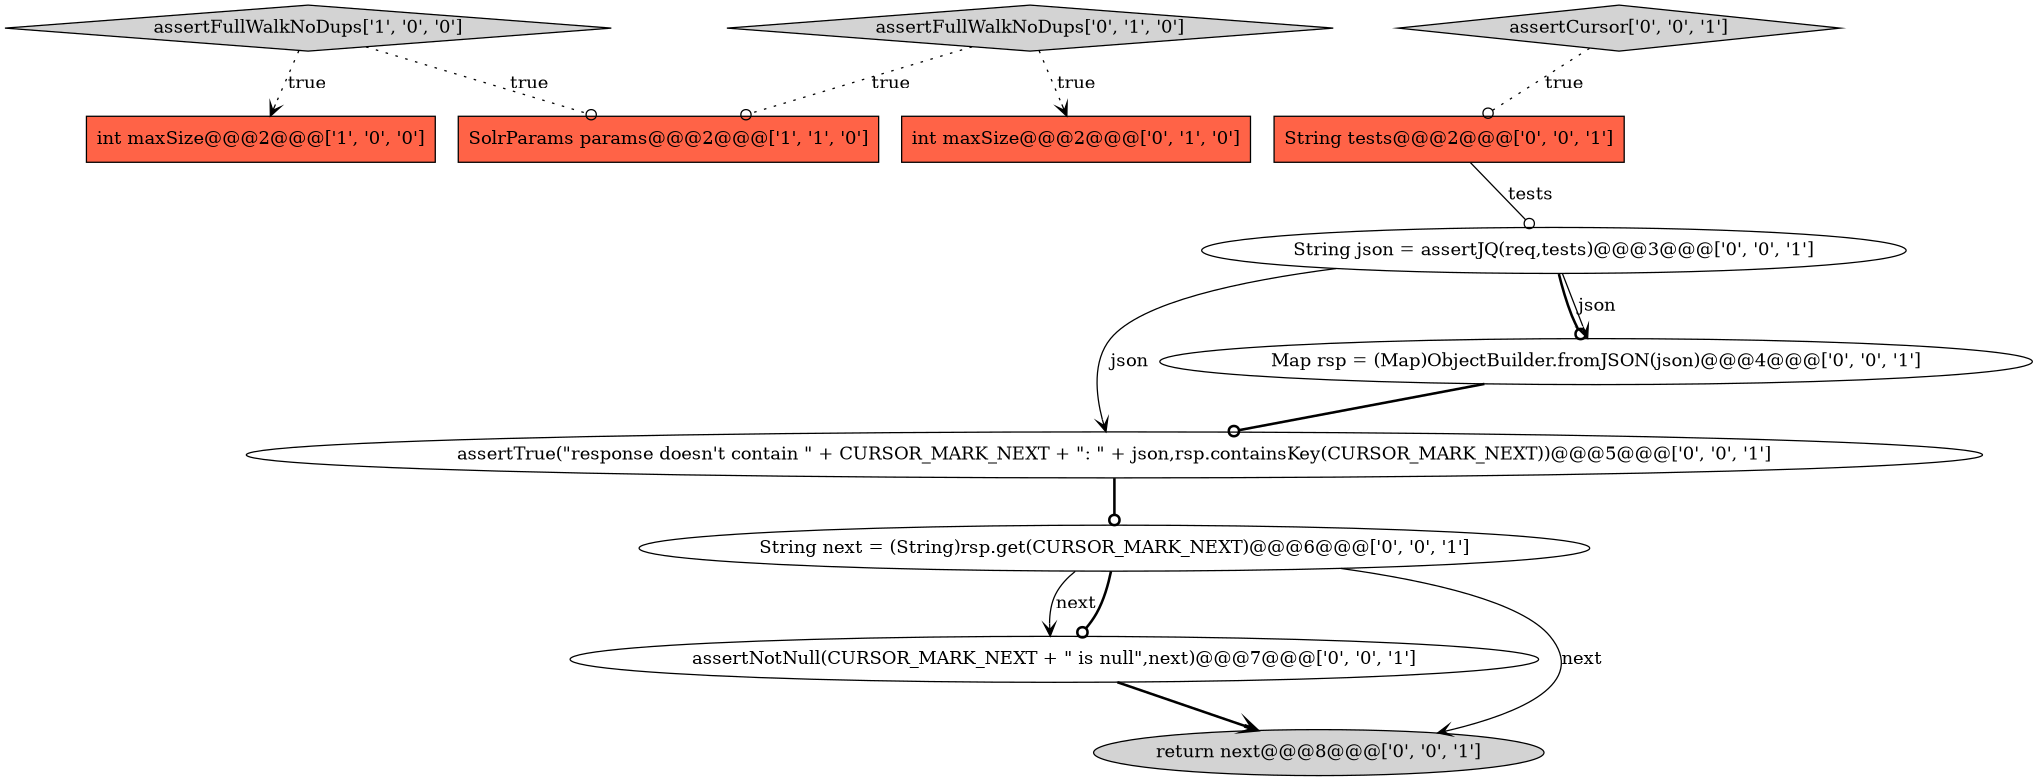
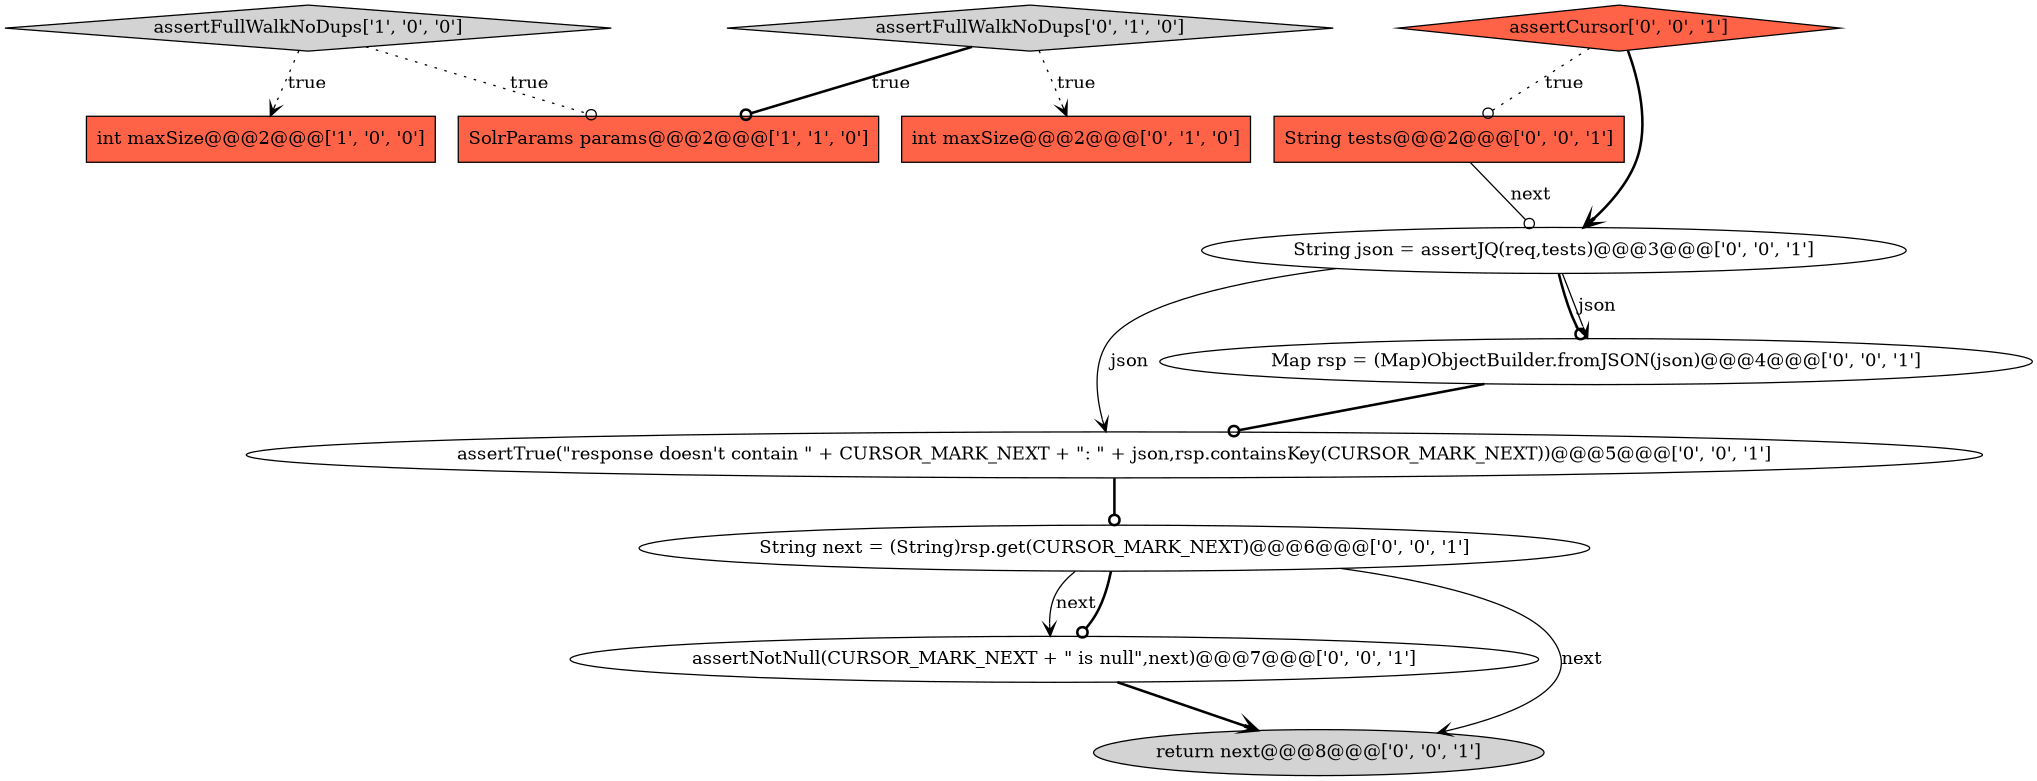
node "assertCursor['0', '0', '1']": fillcolor lightgray -> tomato
edge "assertFullWalkNoDups['0', '1', '0']" -> "SolrParams params@@@2@@@['1', '1', '0']": style dotted -> bold
edge "assertCursor['0', '0', '1']" -> "String json = assertJQ(req,tests)@@@3@@@['0', '0', '1']": added
edge "String tests@@@2@@@['0', '0', '1']" -> "String json = assertJQ(req,tests)@@@3@@@['0', '0', '1']": label "tests" -> "next"
